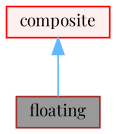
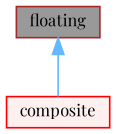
edge "floating" -> "composite": reversed
